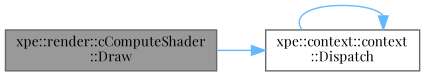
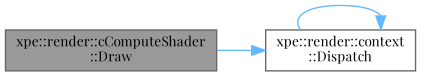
node "xpe::context::context ::Dispatch": label "xpe::context::context ::Dispatch" -> "xpe::render::context ::Dispatch"
